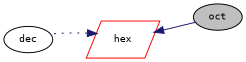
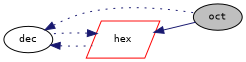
edge "oct" -> "dec": added
edge "hex" -> "dec": added
